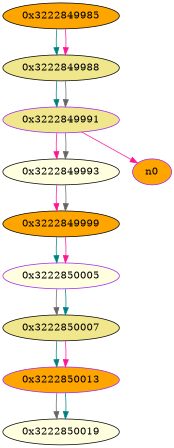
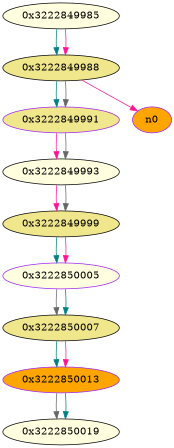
node "0x3222849985": fillcolor orange -> lightyellow
edge "0x3222849991" -> "n0": now "0x3222849988" -> "n0"
node "0x3222849999": fillcolor orange -> khaki
